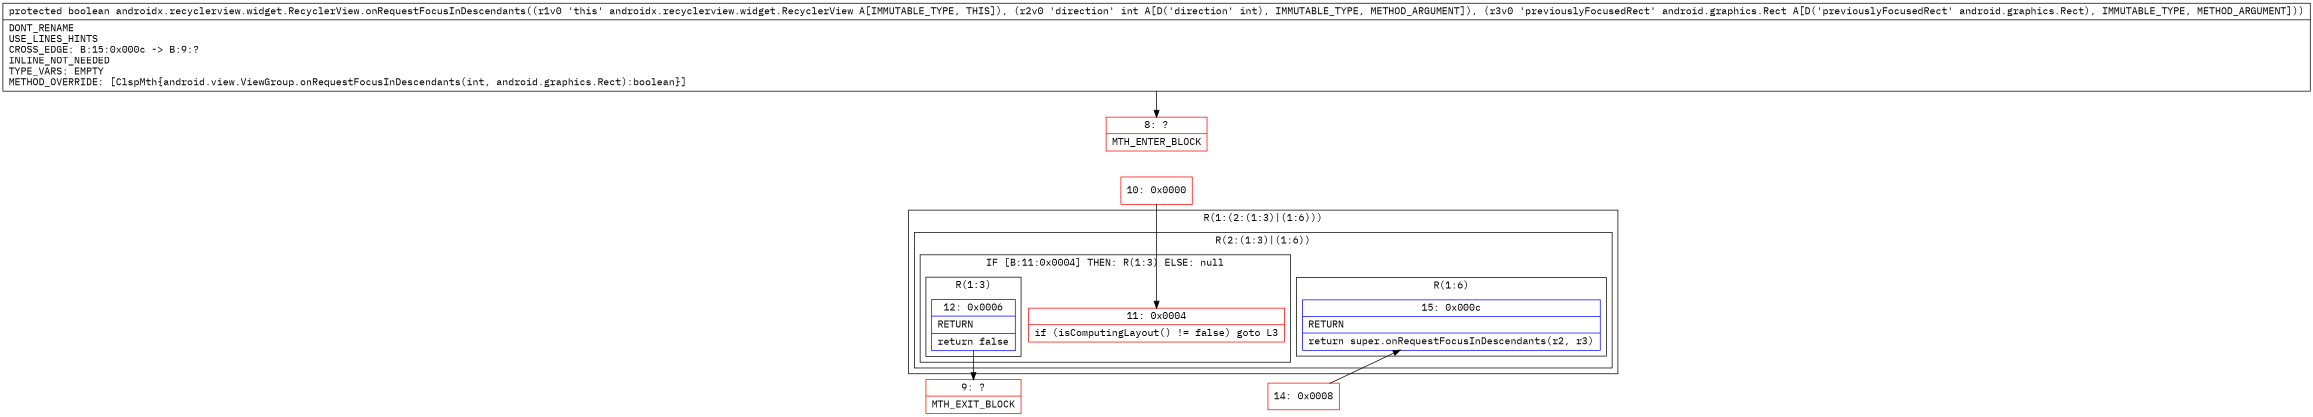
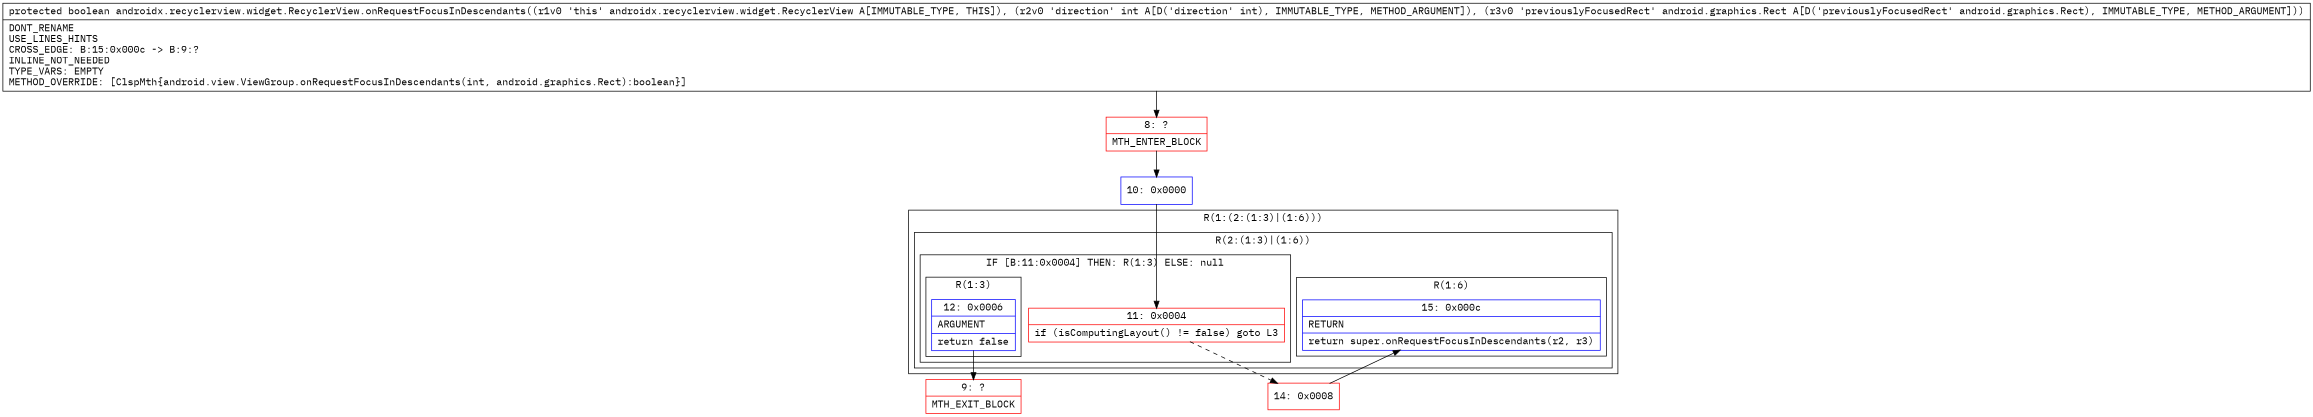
edge "8: ?" -> "10: 0x0000": added
node "10: 0x0000": color red -> blue
node "12: 0x0006": text "RETURN" -> "ARGUMENT"
edge "11: 0x0004" -> "14: 0x0008": added
